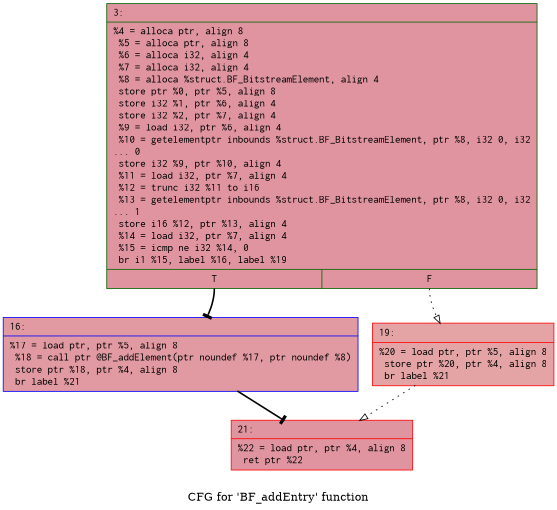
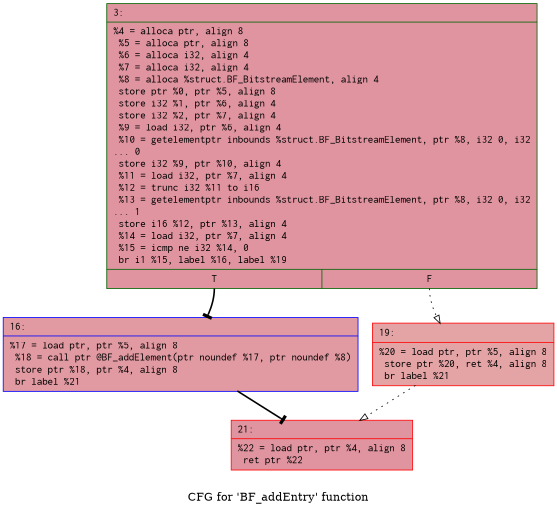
node "19:": text "store ptr %20, ptr %4, align 8" -> "store ptr %20, ret %4, align 8"
